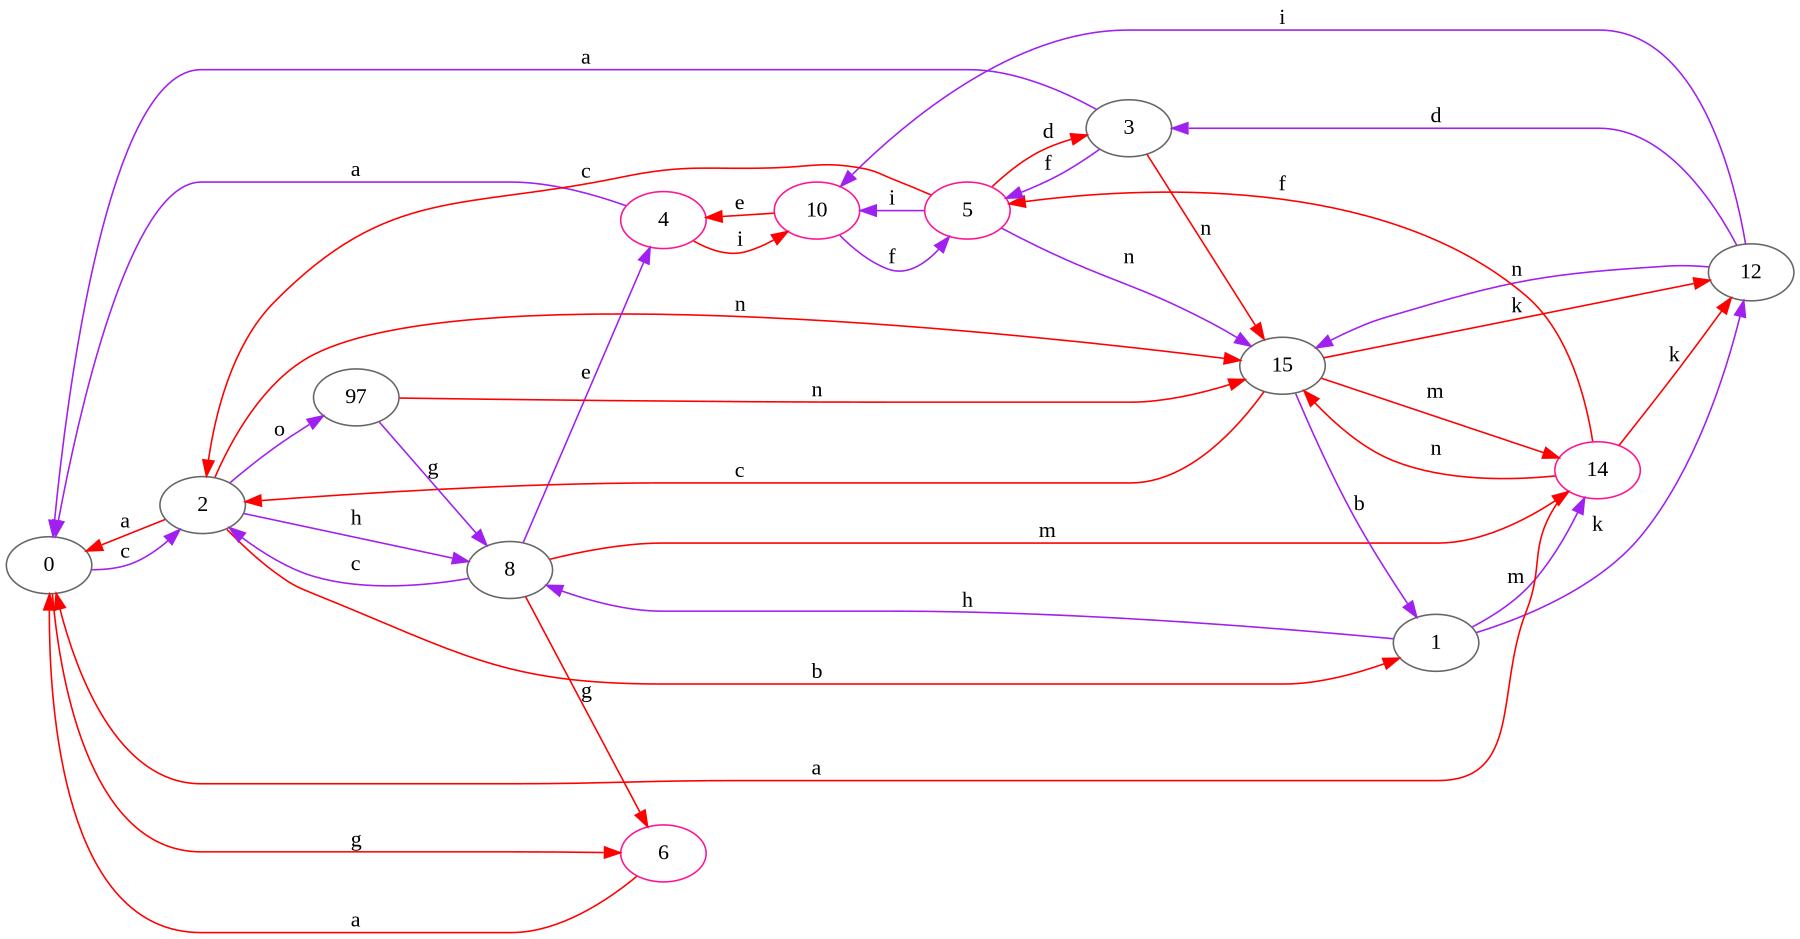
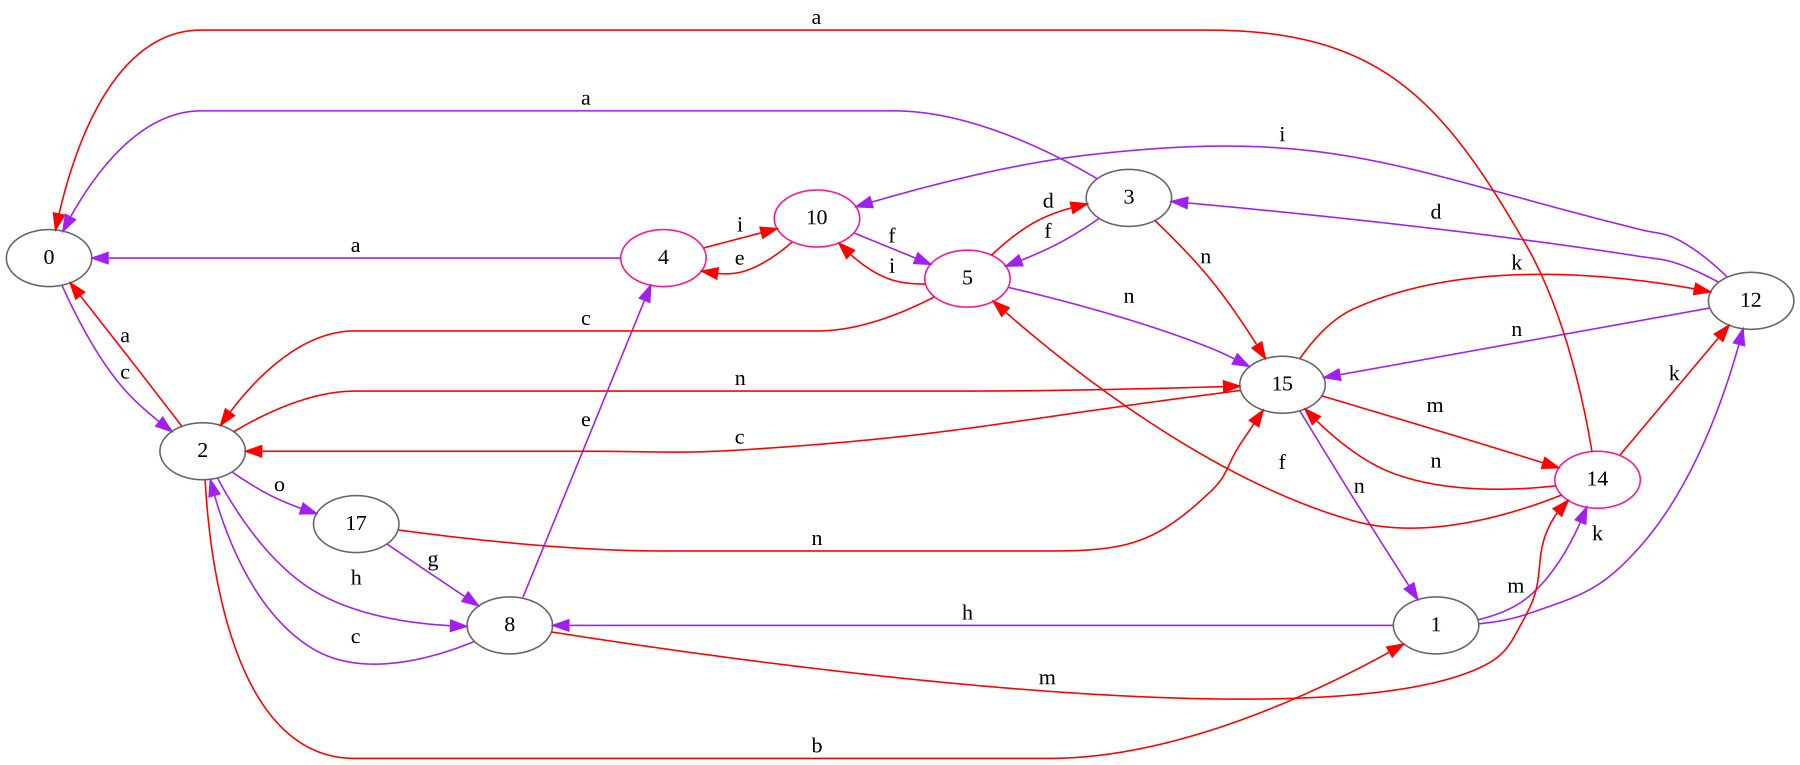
edge "5" -> "10": color purple -> red
node "97": label "97" -> "17"
edge "15" -> "1": label "b" -> "n"
node "6": removed
